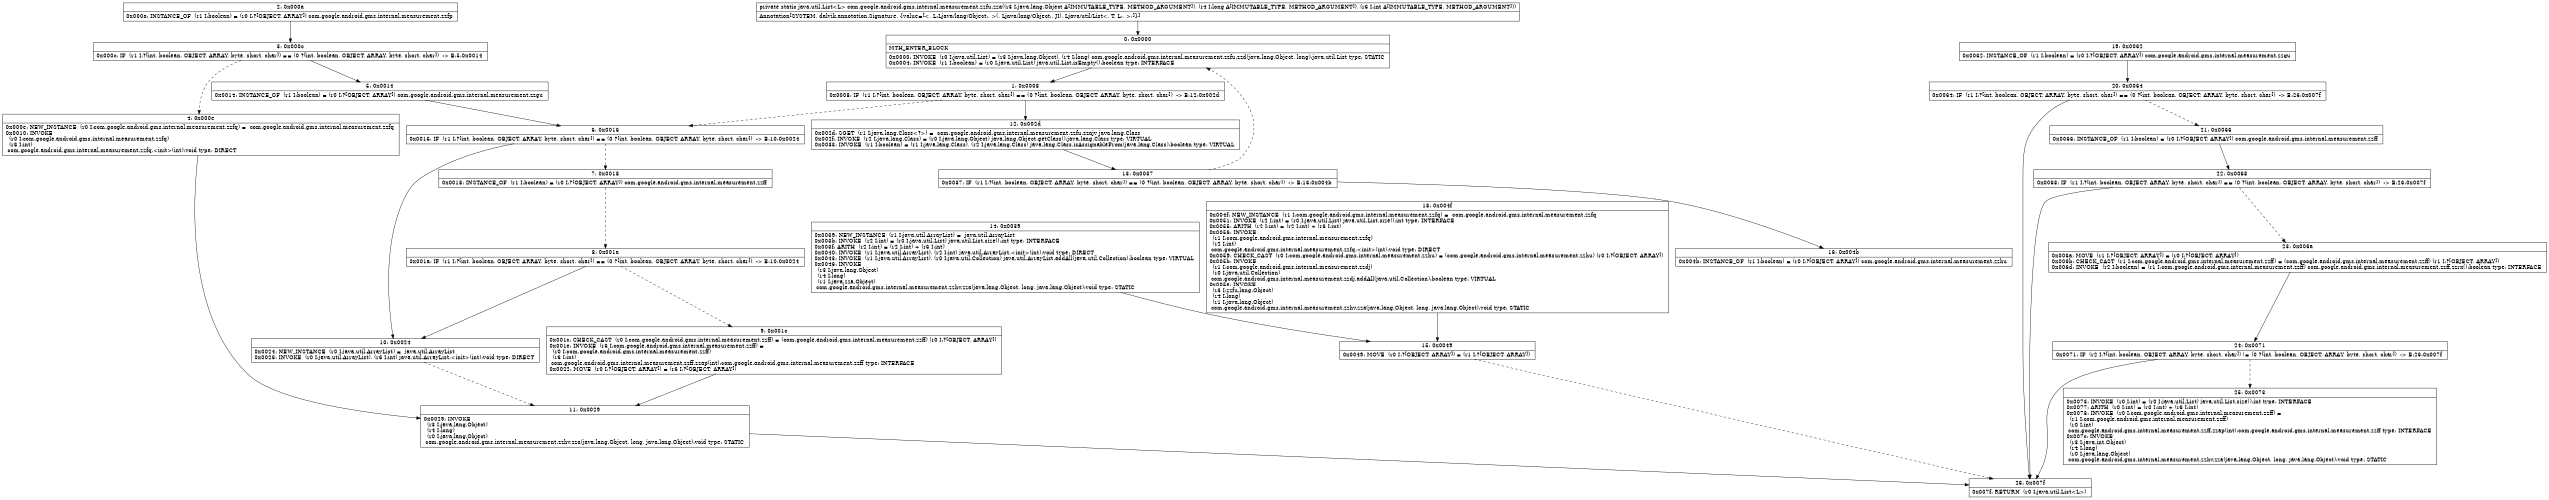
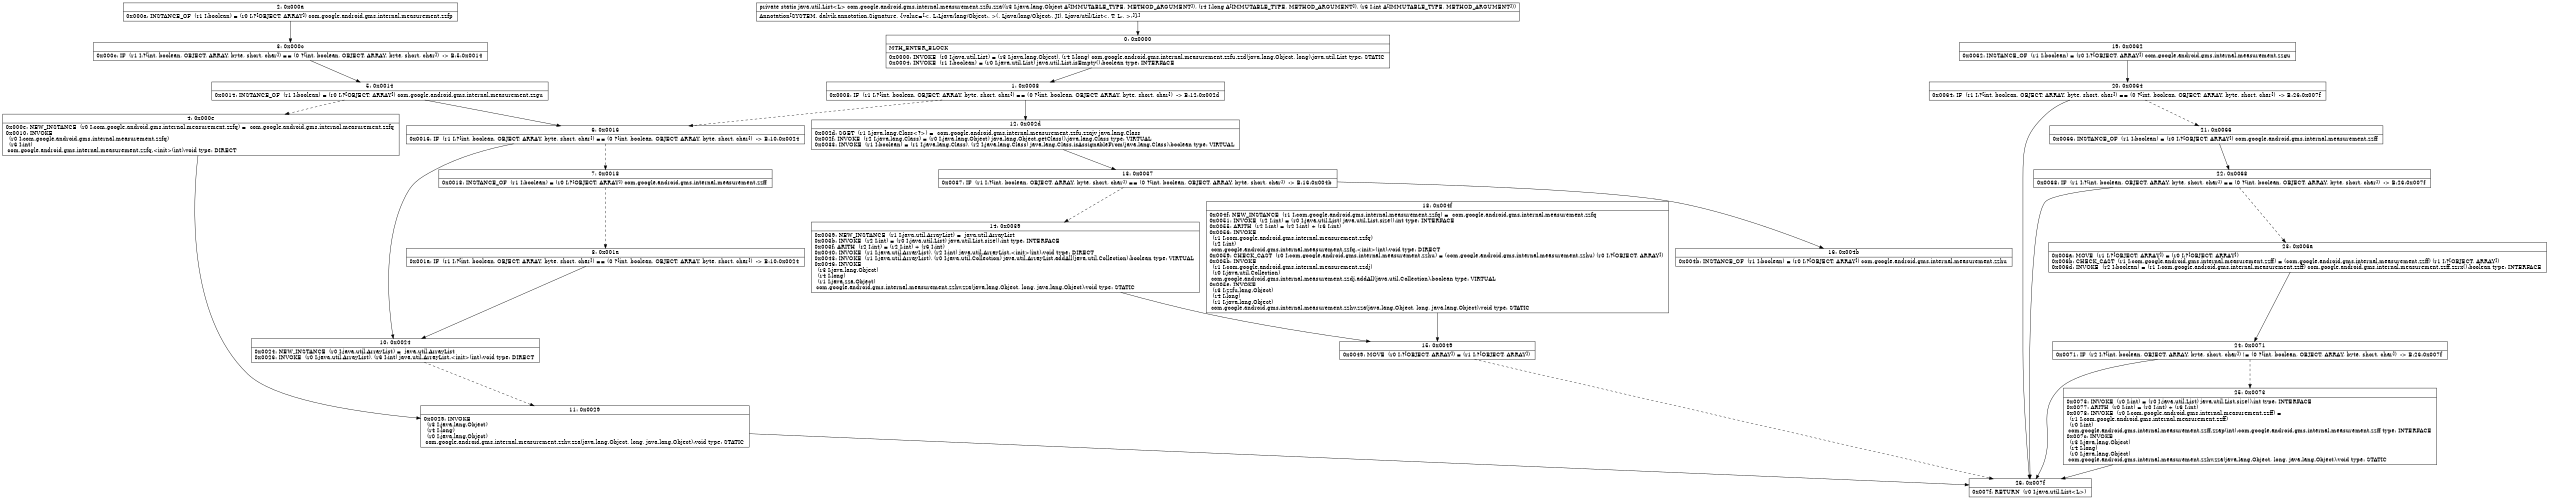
edge "3: 0x000c" -> "4: 0x000e": now "5: 0x0014" -> "4: 0x000e"
edge "13: 0x0037" -> "0: 0x0000": now "13: 0x0037" -> "14: 0x0039"
node "9: 0x001c": removed
node "25: 0x0073": text "(r3 I:java.int.Object)" -> "(r3 I:java.lang.Object)"
edge "25: 0x0073" -> "26: 0x007f": added
